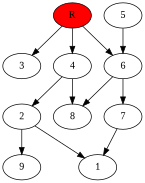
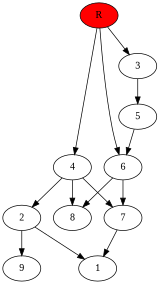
edge "3" -> "5": added
edge "4" -> "7": added
